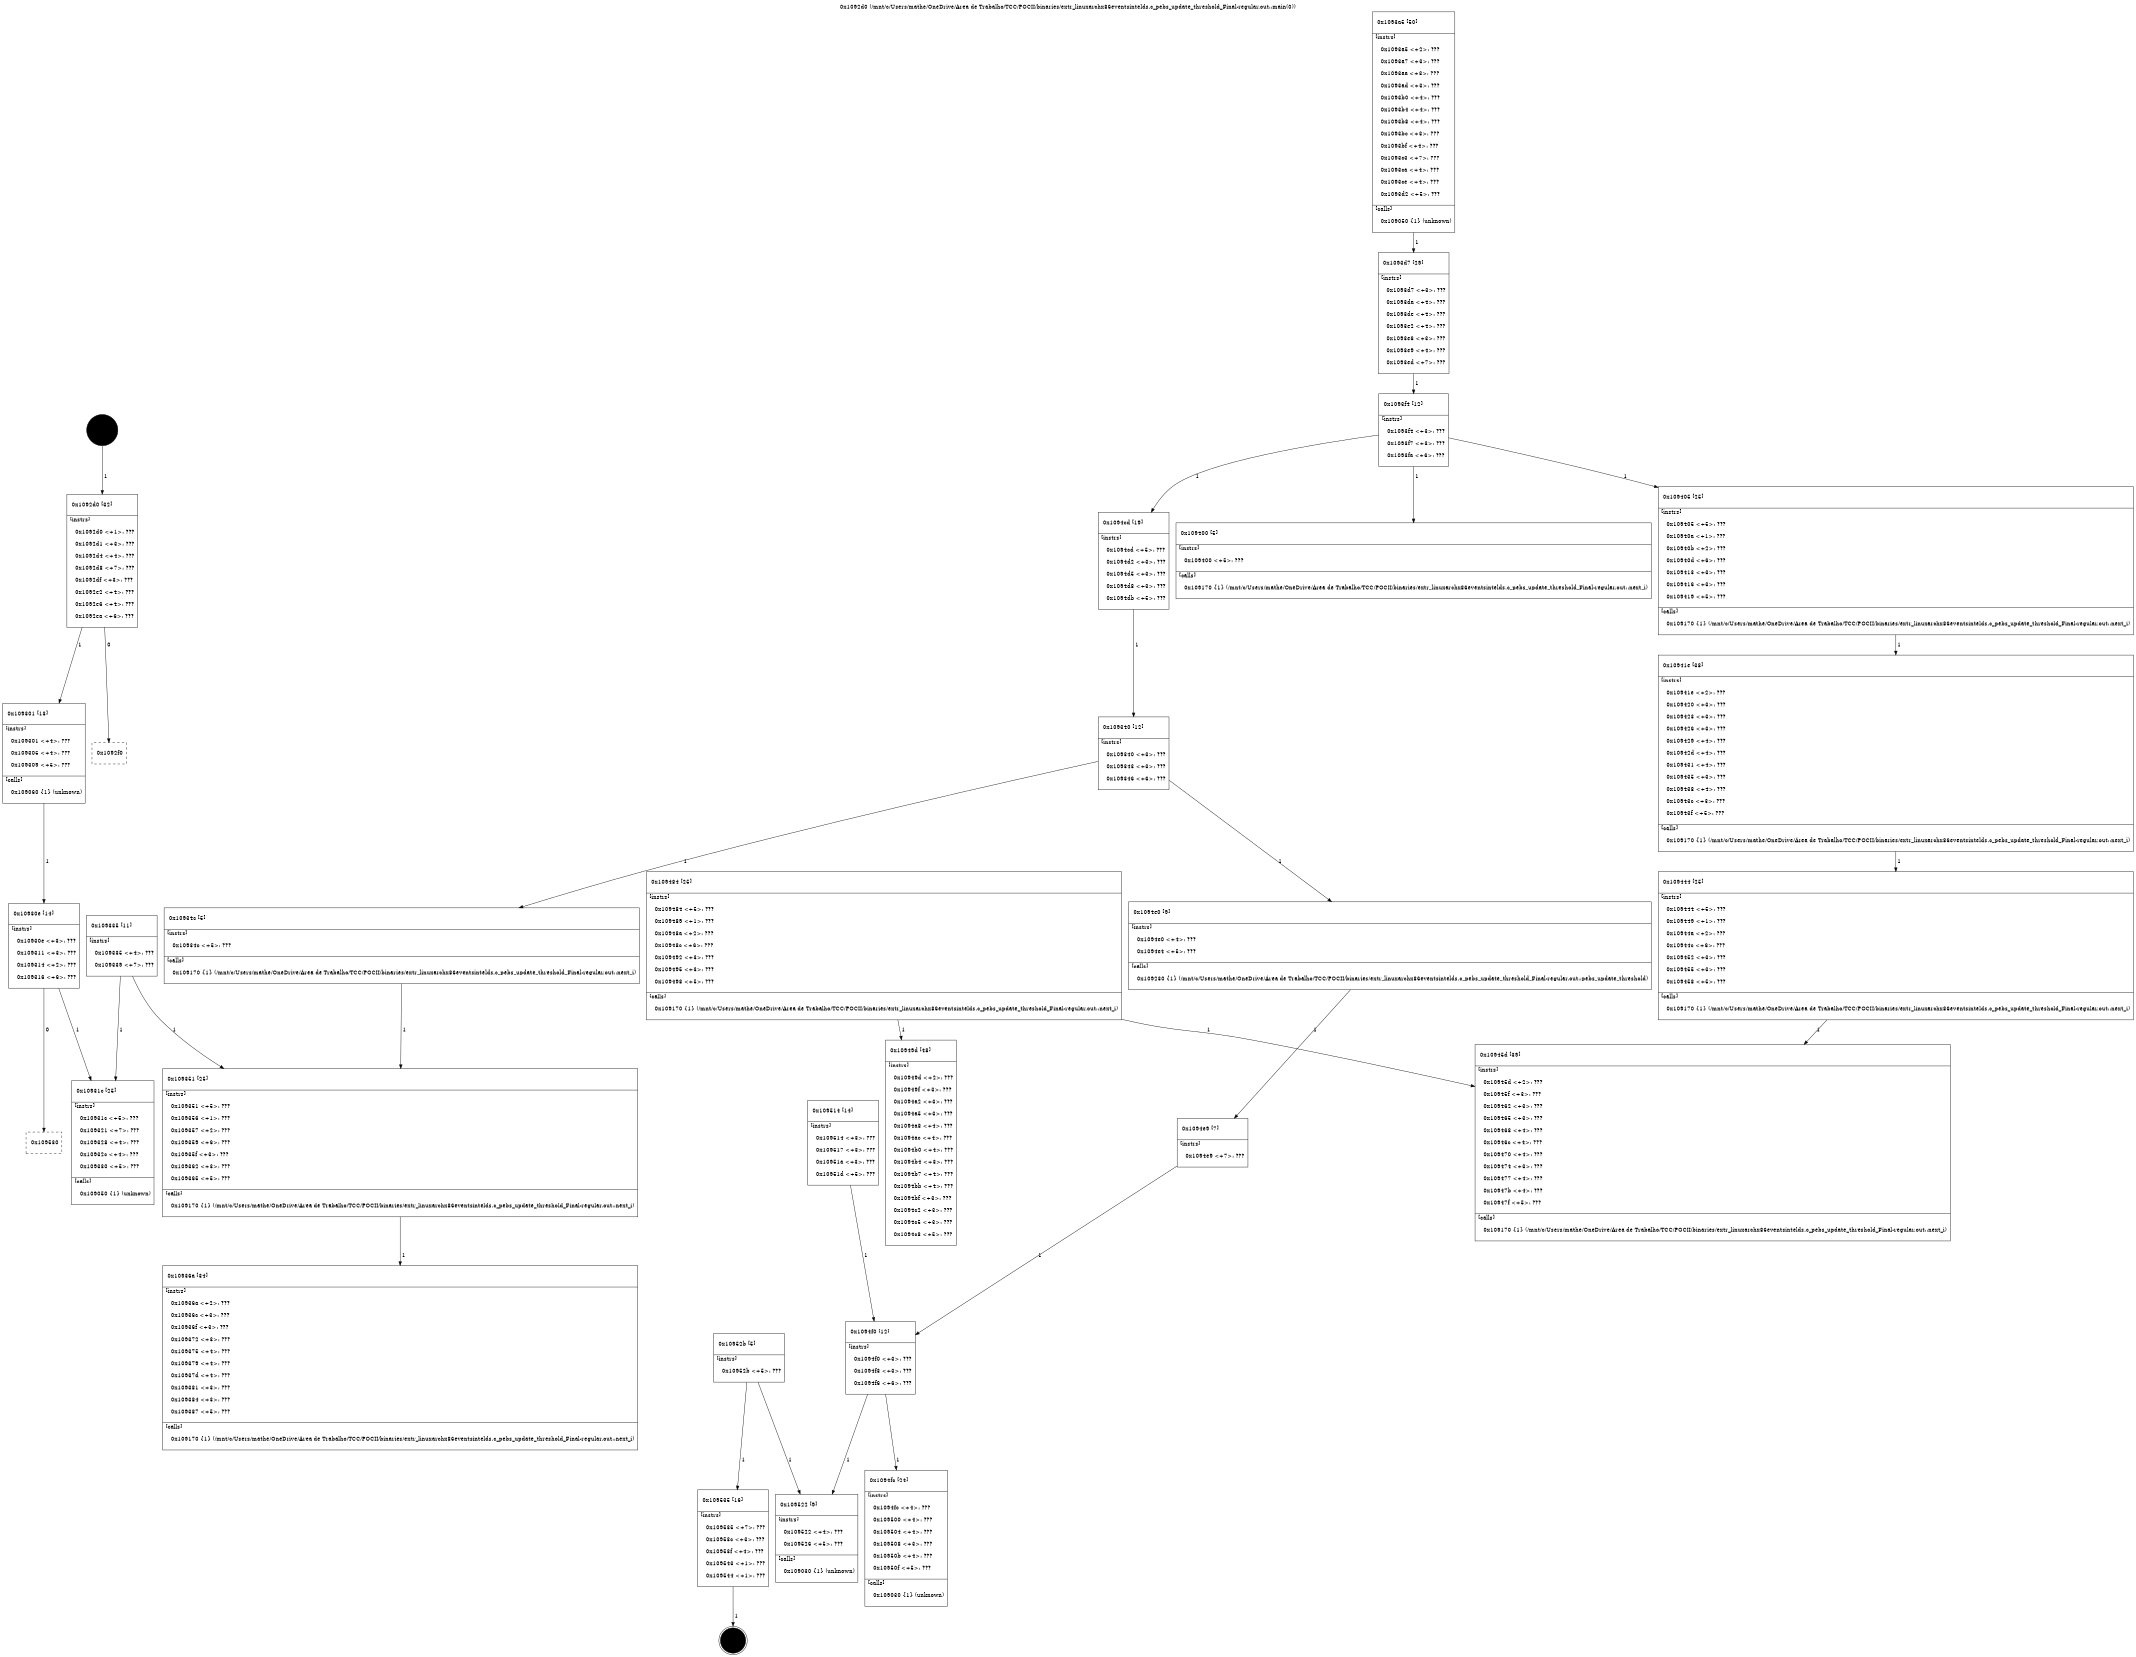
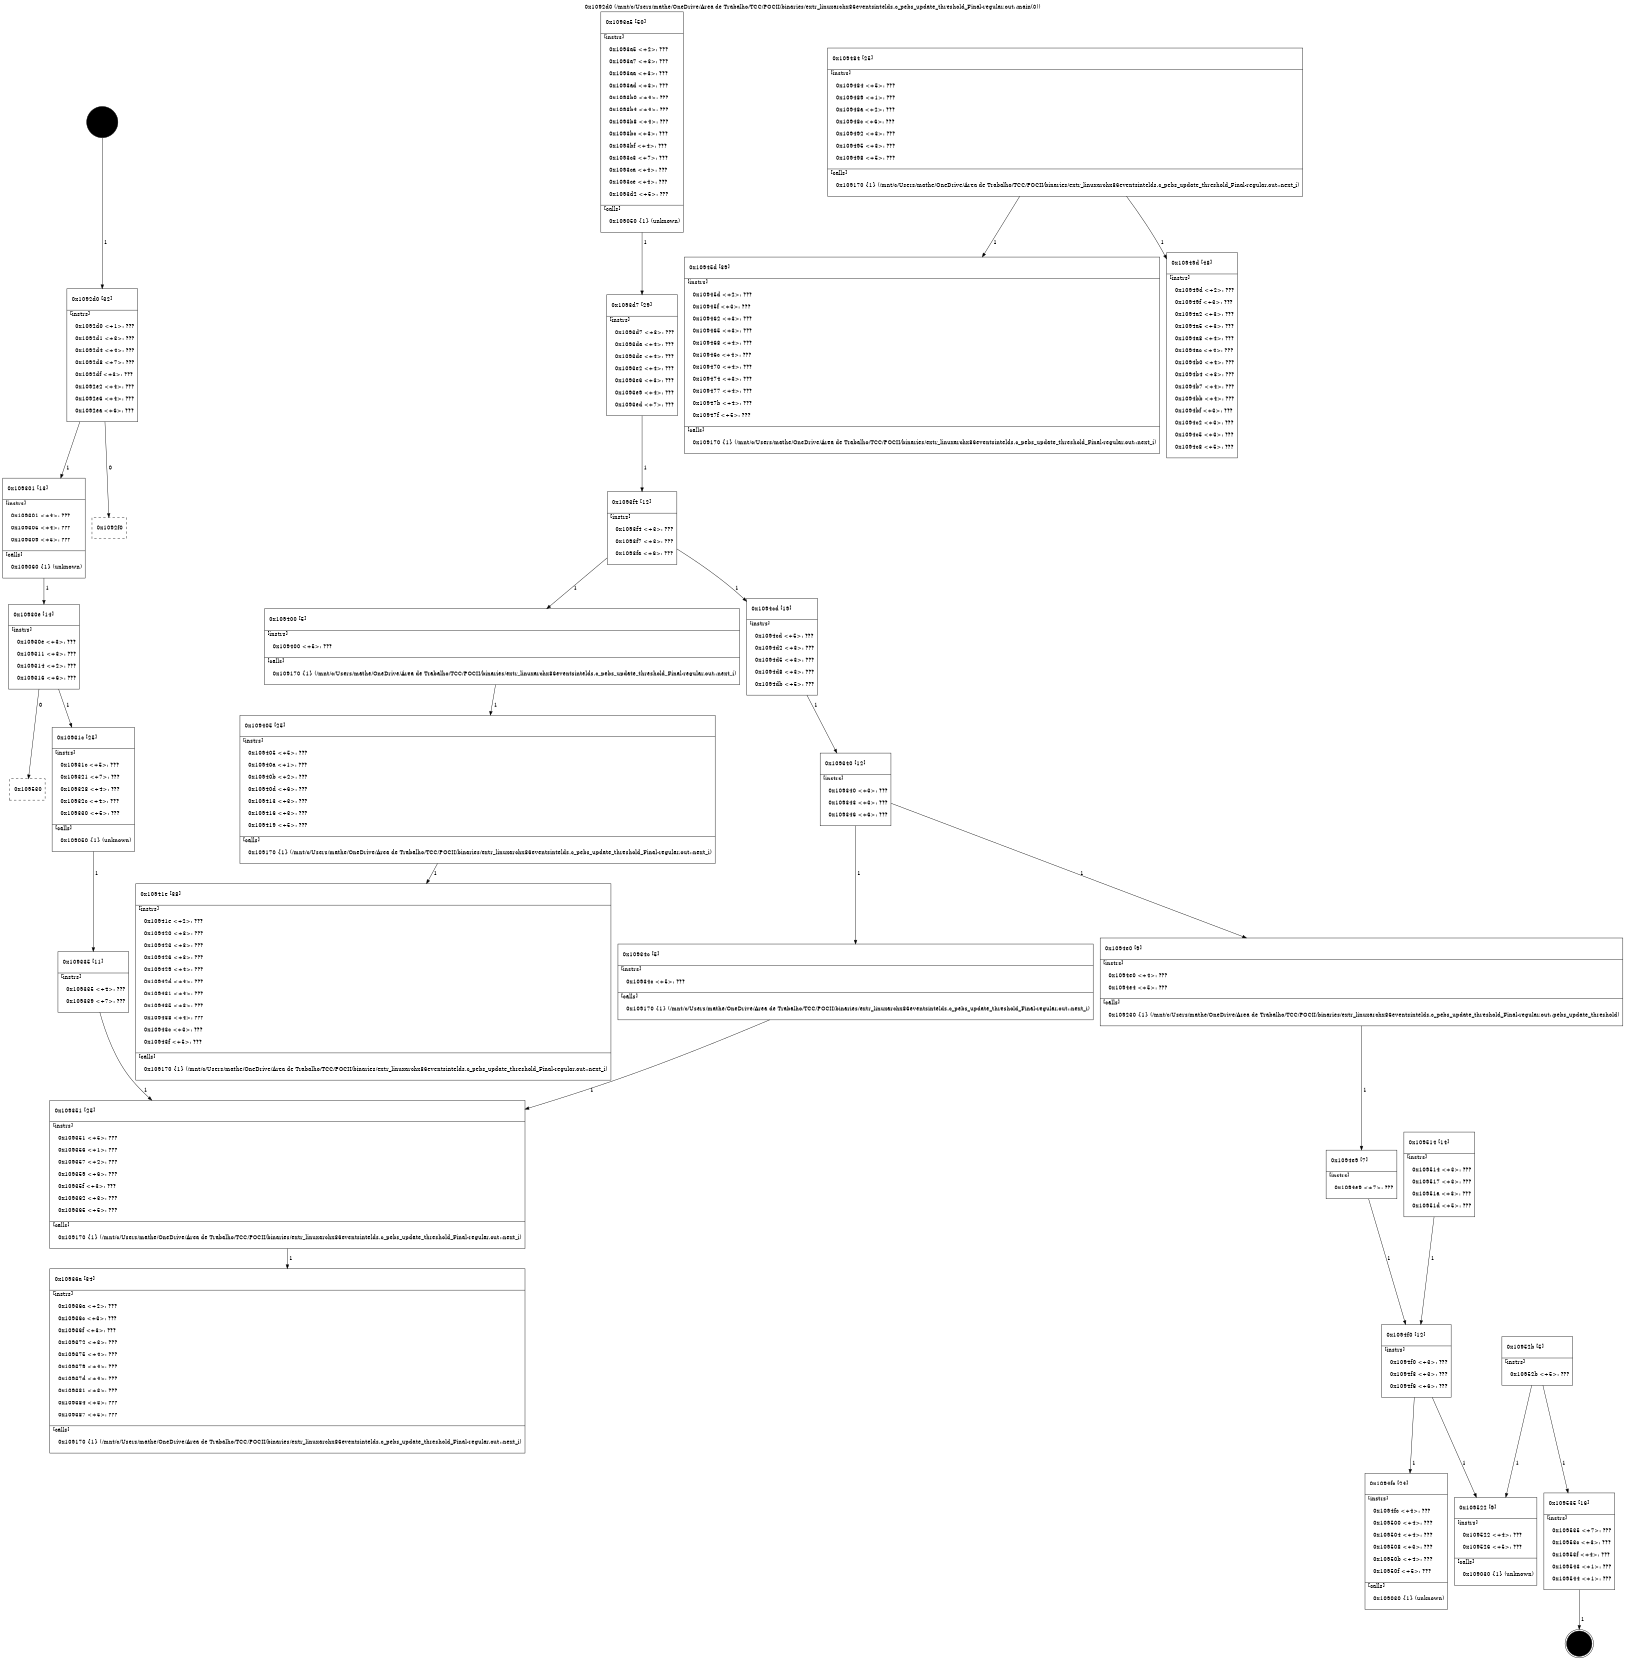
edge "0x1093f4 [12]" -> "0x109405 [25]": now "0x109400 [5]" -> "0x109405 [25]"
node "0x109444 [25]": removed
edge "0x109335 [11]" -> "0x10931c [25]": reversed
